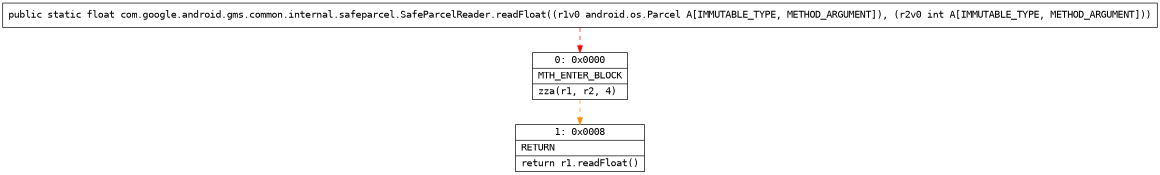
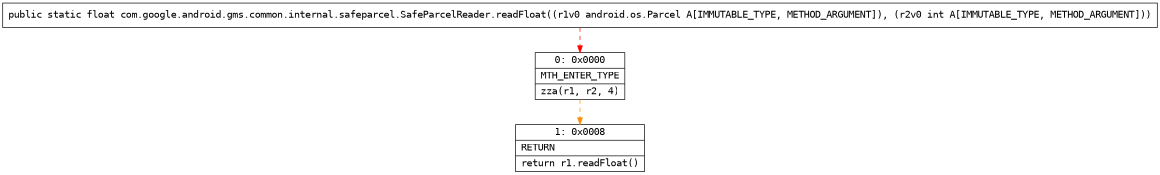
node "0: 0x0000": text "MTH_ENTER_BLOCK" -> "MTH_ENTER_TYPE"
